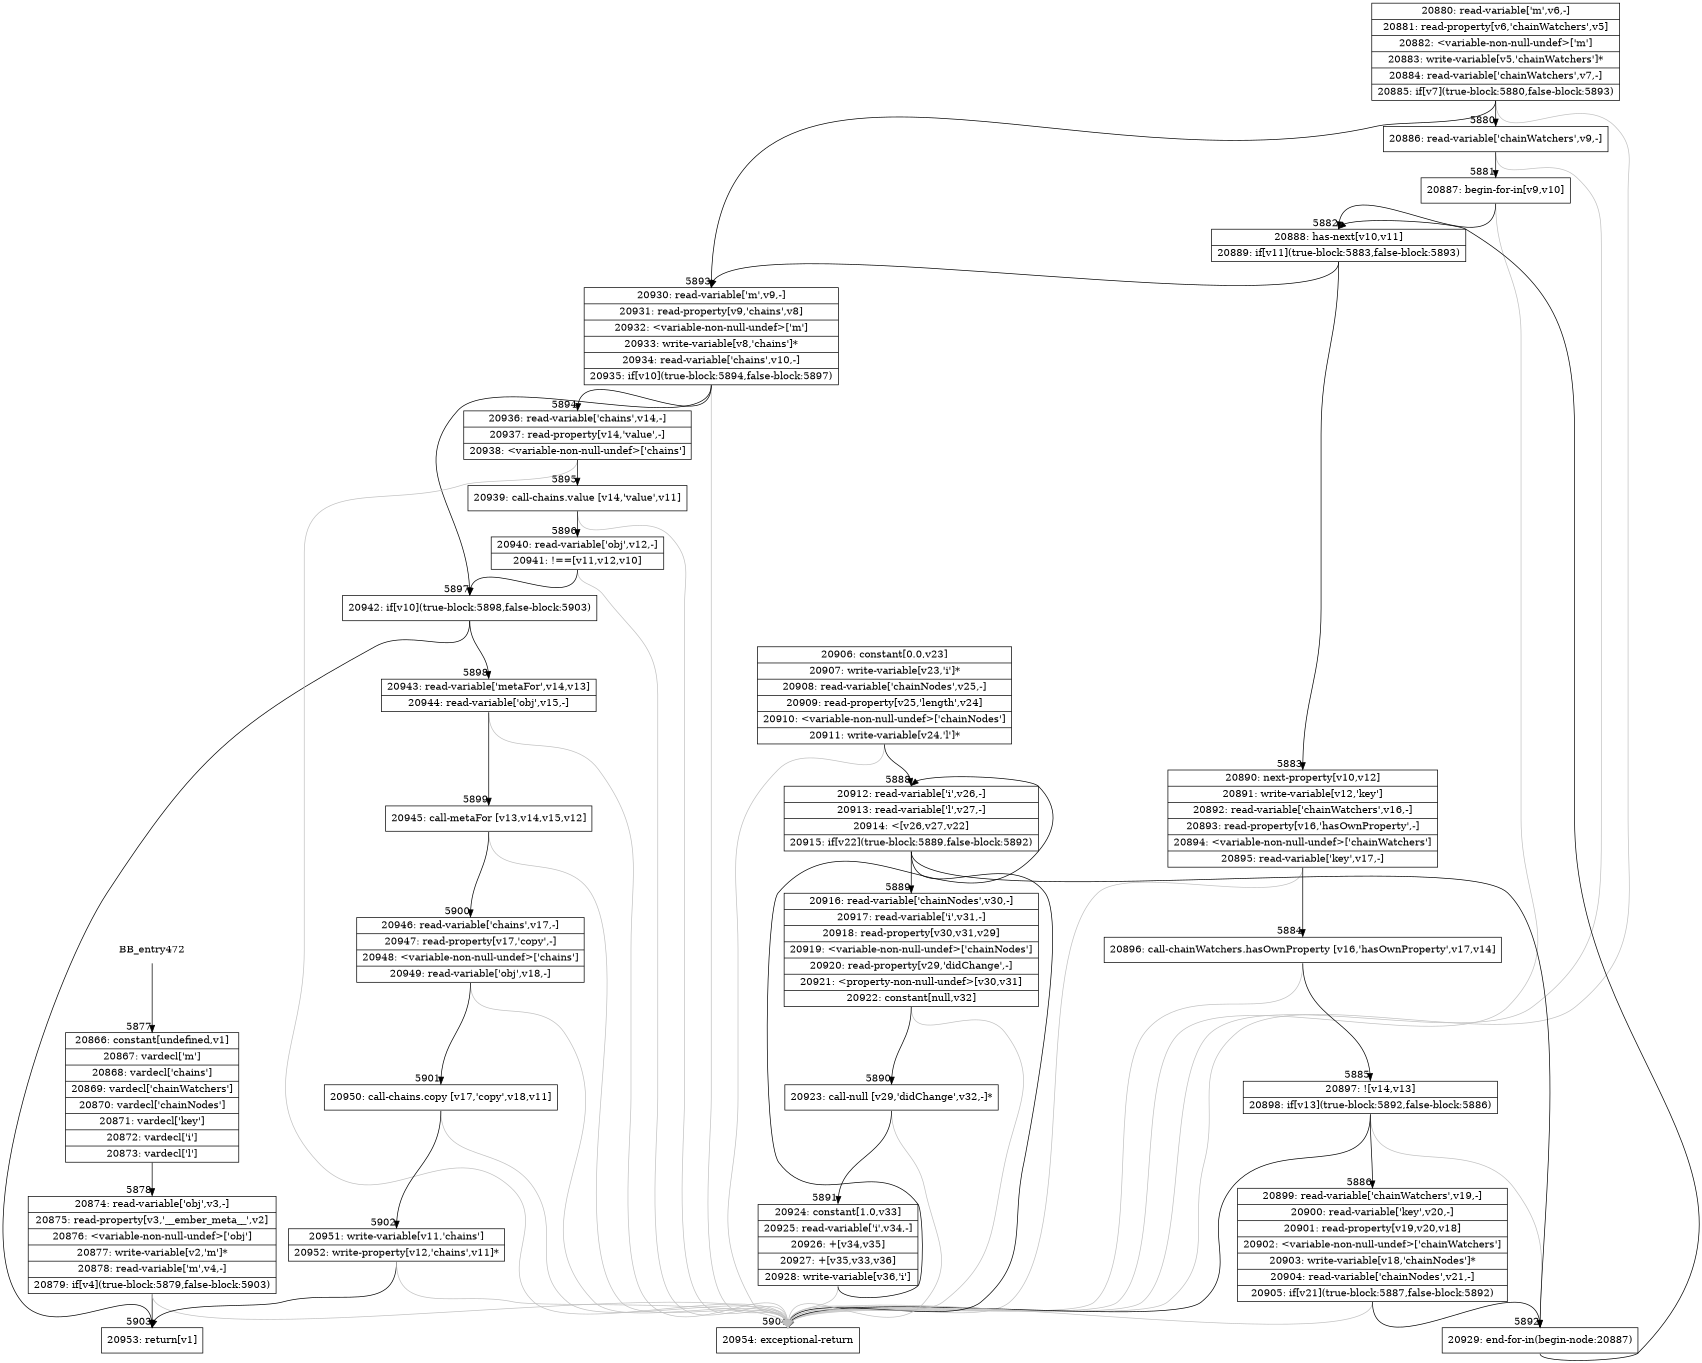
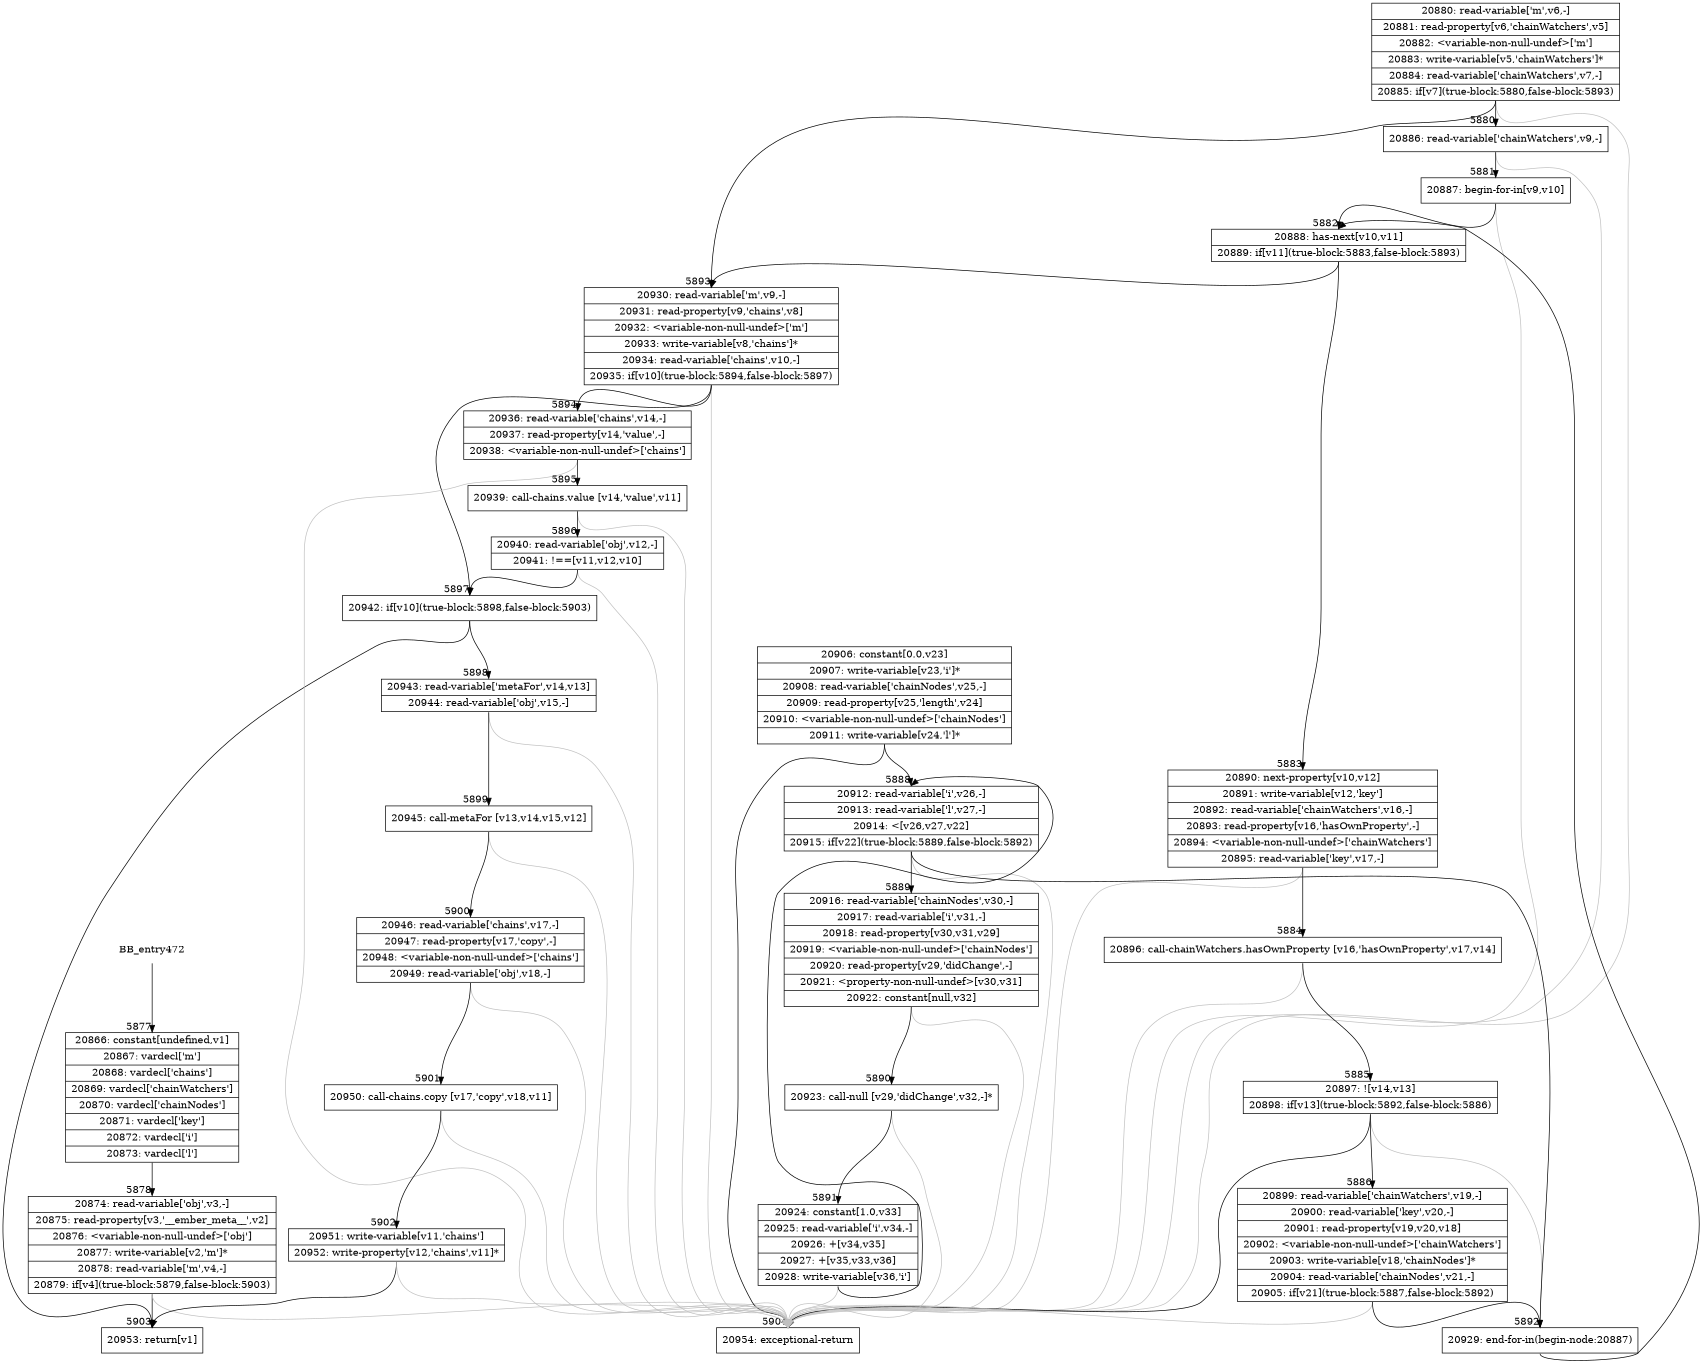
edge "20906: constant[0.0,v23]" -> "20954: exceptional-return": color gray -> black
edge "20912: read-variable['i',v26,-]" -> "20954: exceptional-return": color black -> gray
